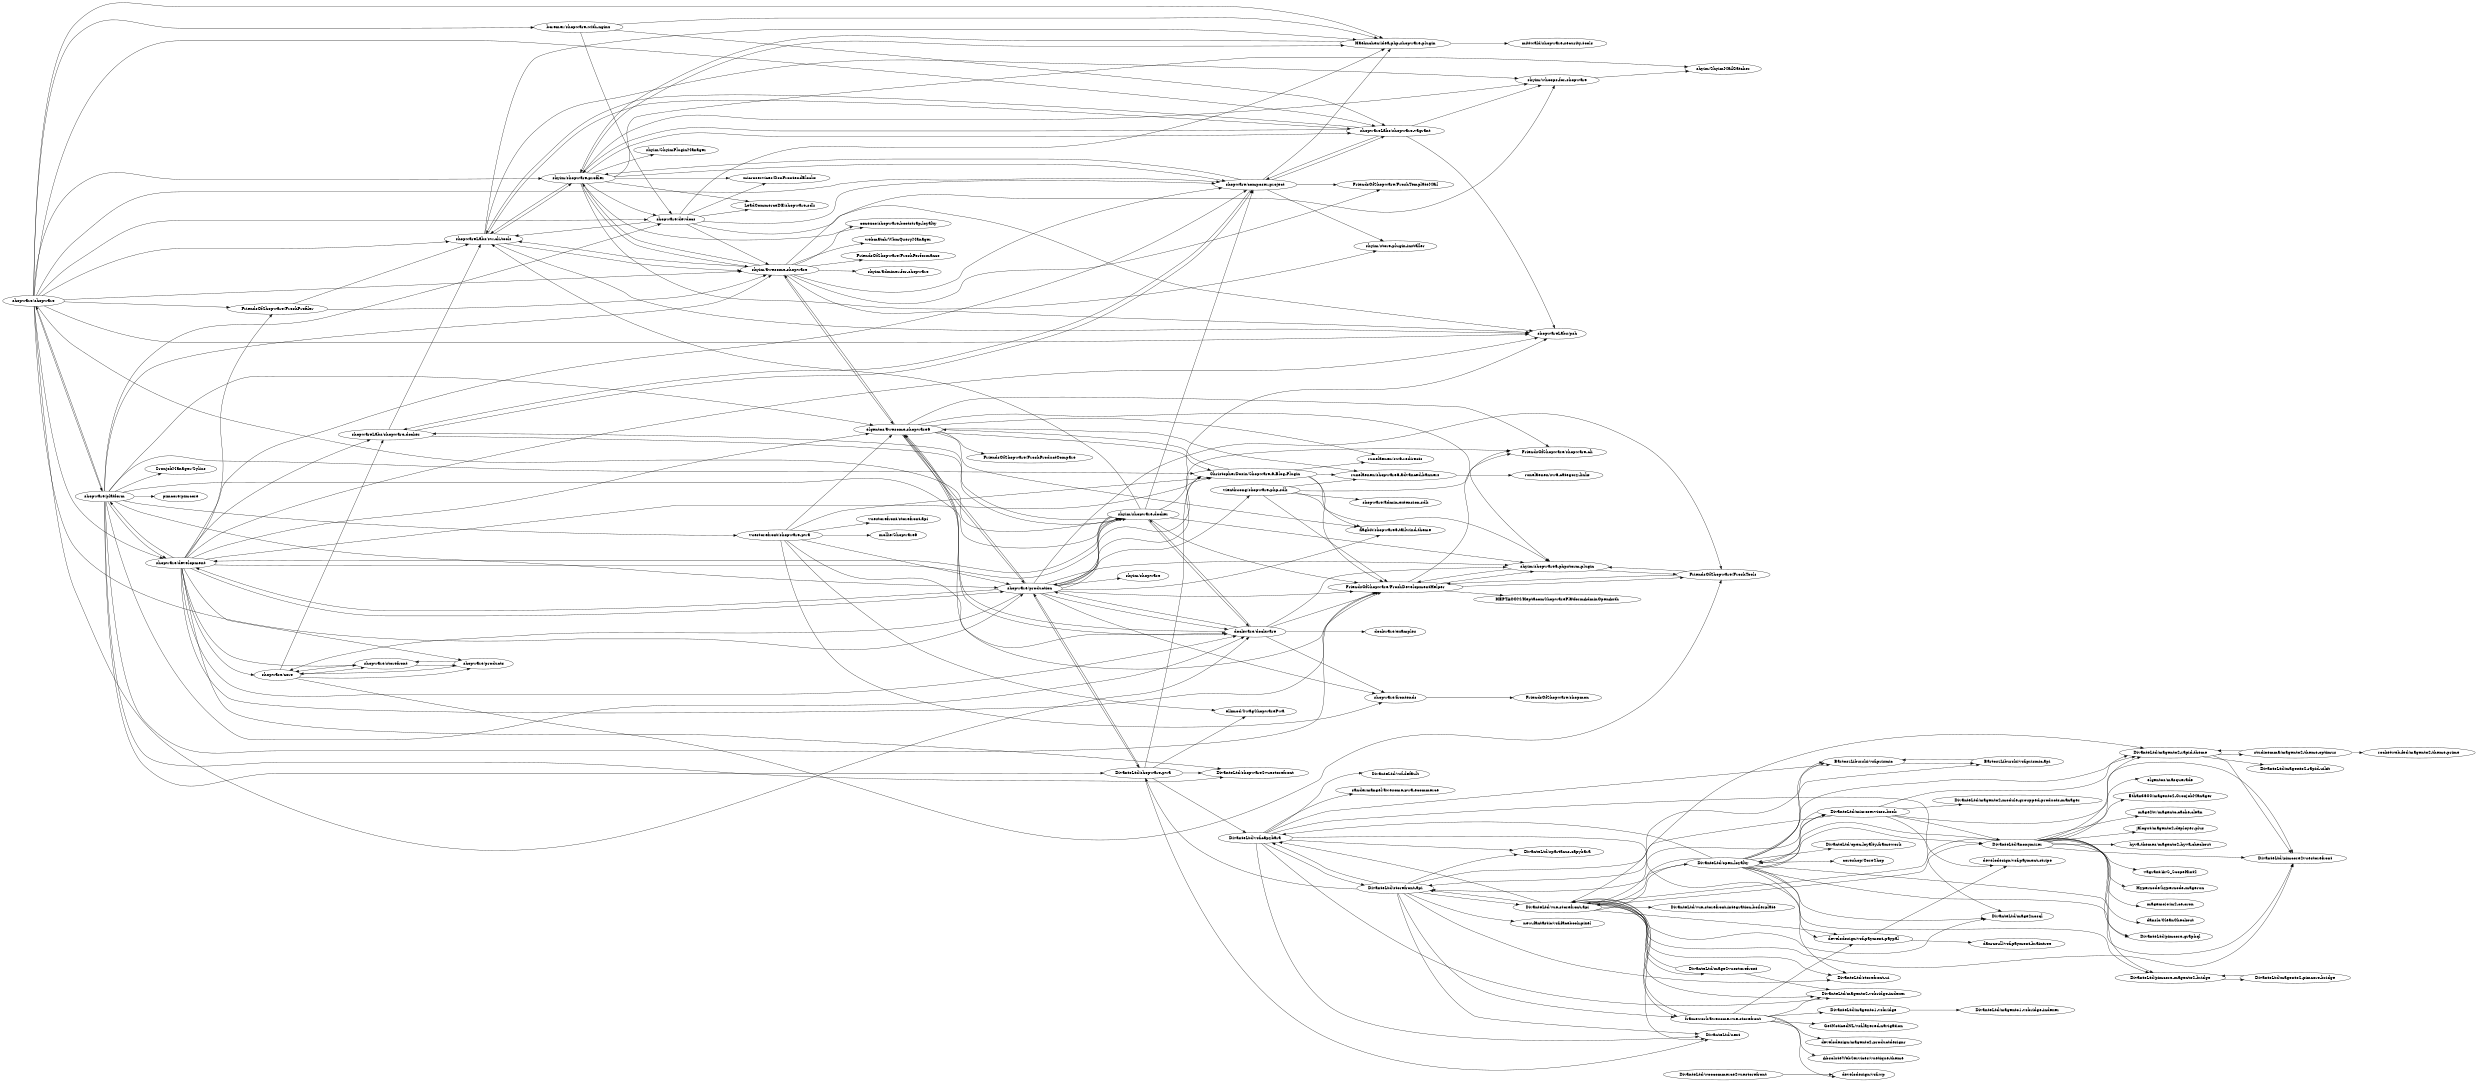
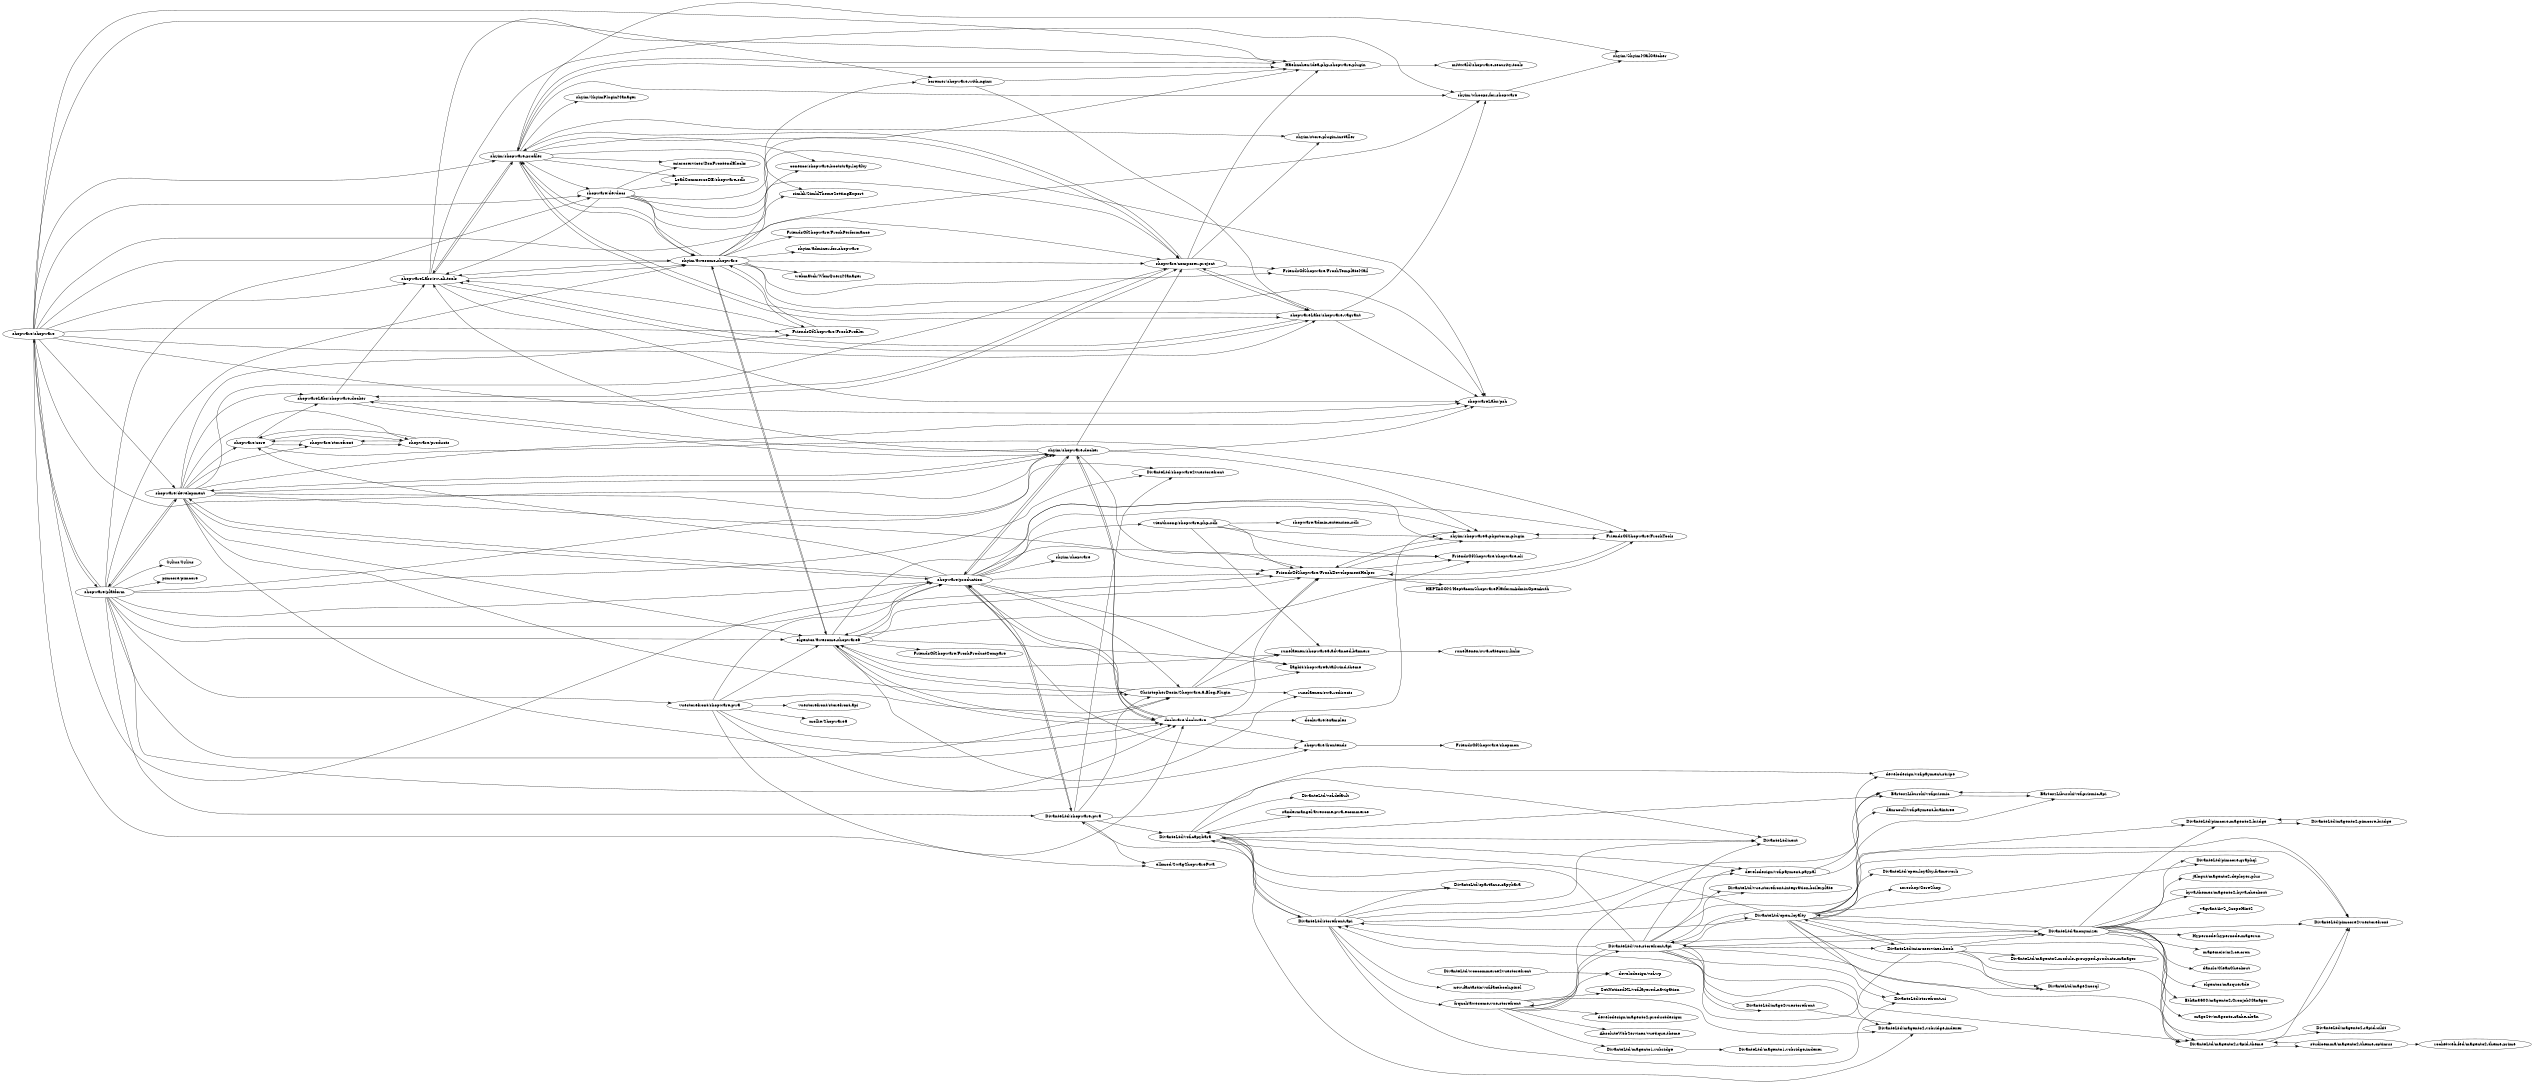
edge "bcremer/shopware-with-nginx" -> "shopware/devdocs": reversed
node "simkli/SimklThemeSettingExport": added
edge "shyim/awesome-shopware" -> "FriendsOfShopware/FroshProfiler": added
node "CronjobManager/Sylius": label "CronjobManager/Sylius" -> "Sylius/Sylius"
edge "DivanteLtd/storefront-api" -> "DivanteLtd/vue-storefront-api": now "DivanteLtd/storefront-api" -> "DivanteLtd/vue-storefront-integration-boilerplate"
node "framework/awesome-vue-storefront": label "framework/awesome-vue-storefront" -> "frqnck/awesome-vue-storefront"
